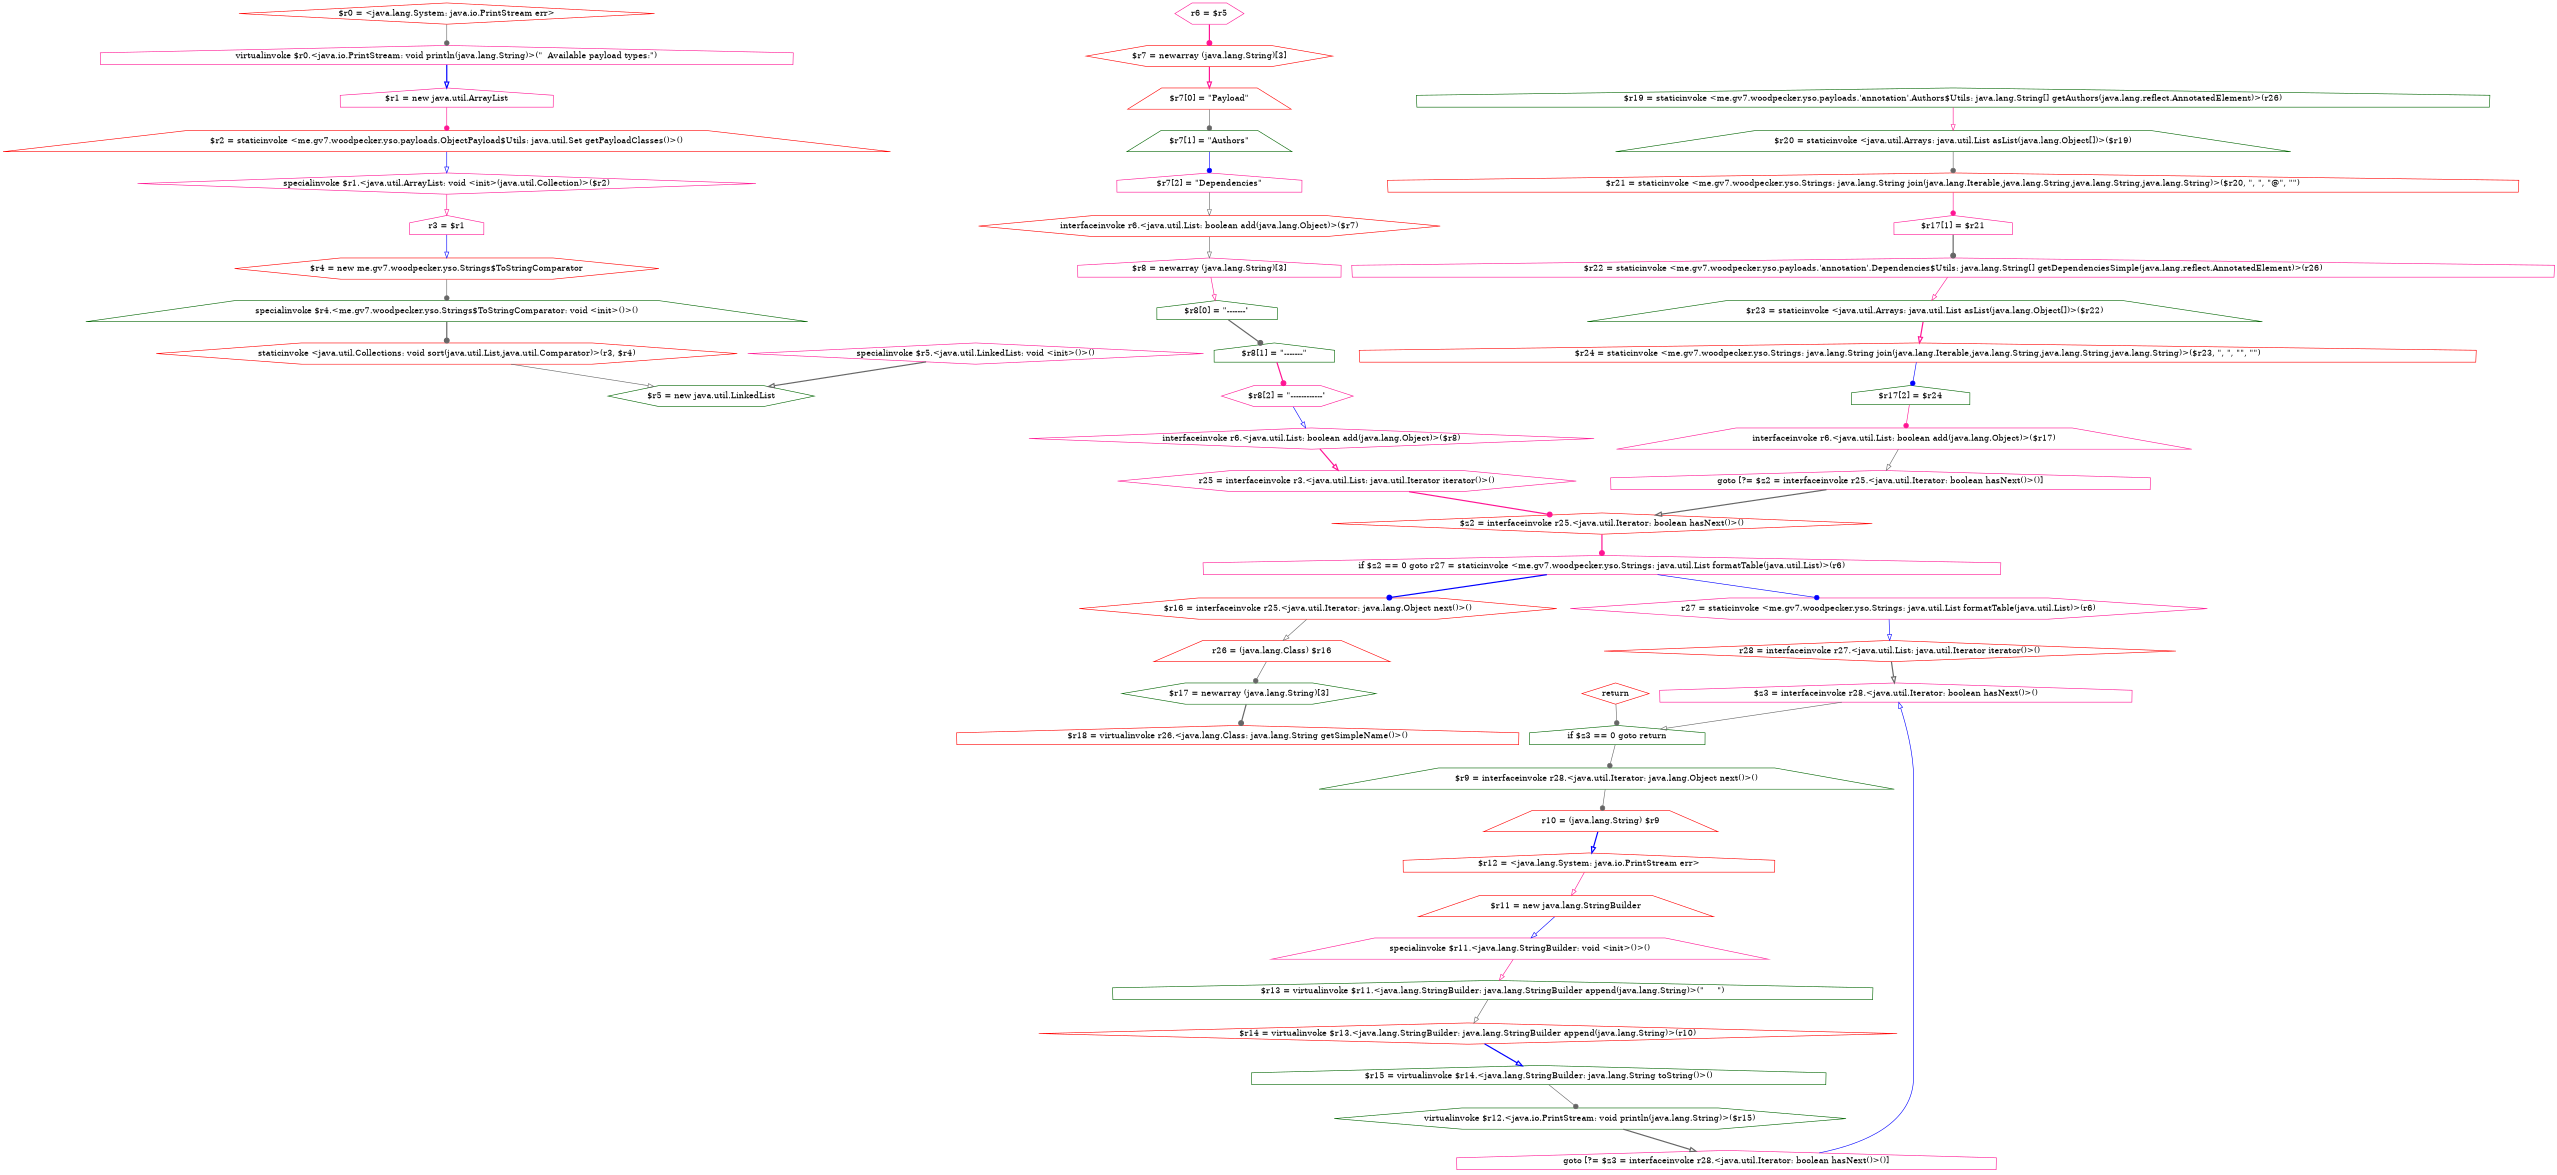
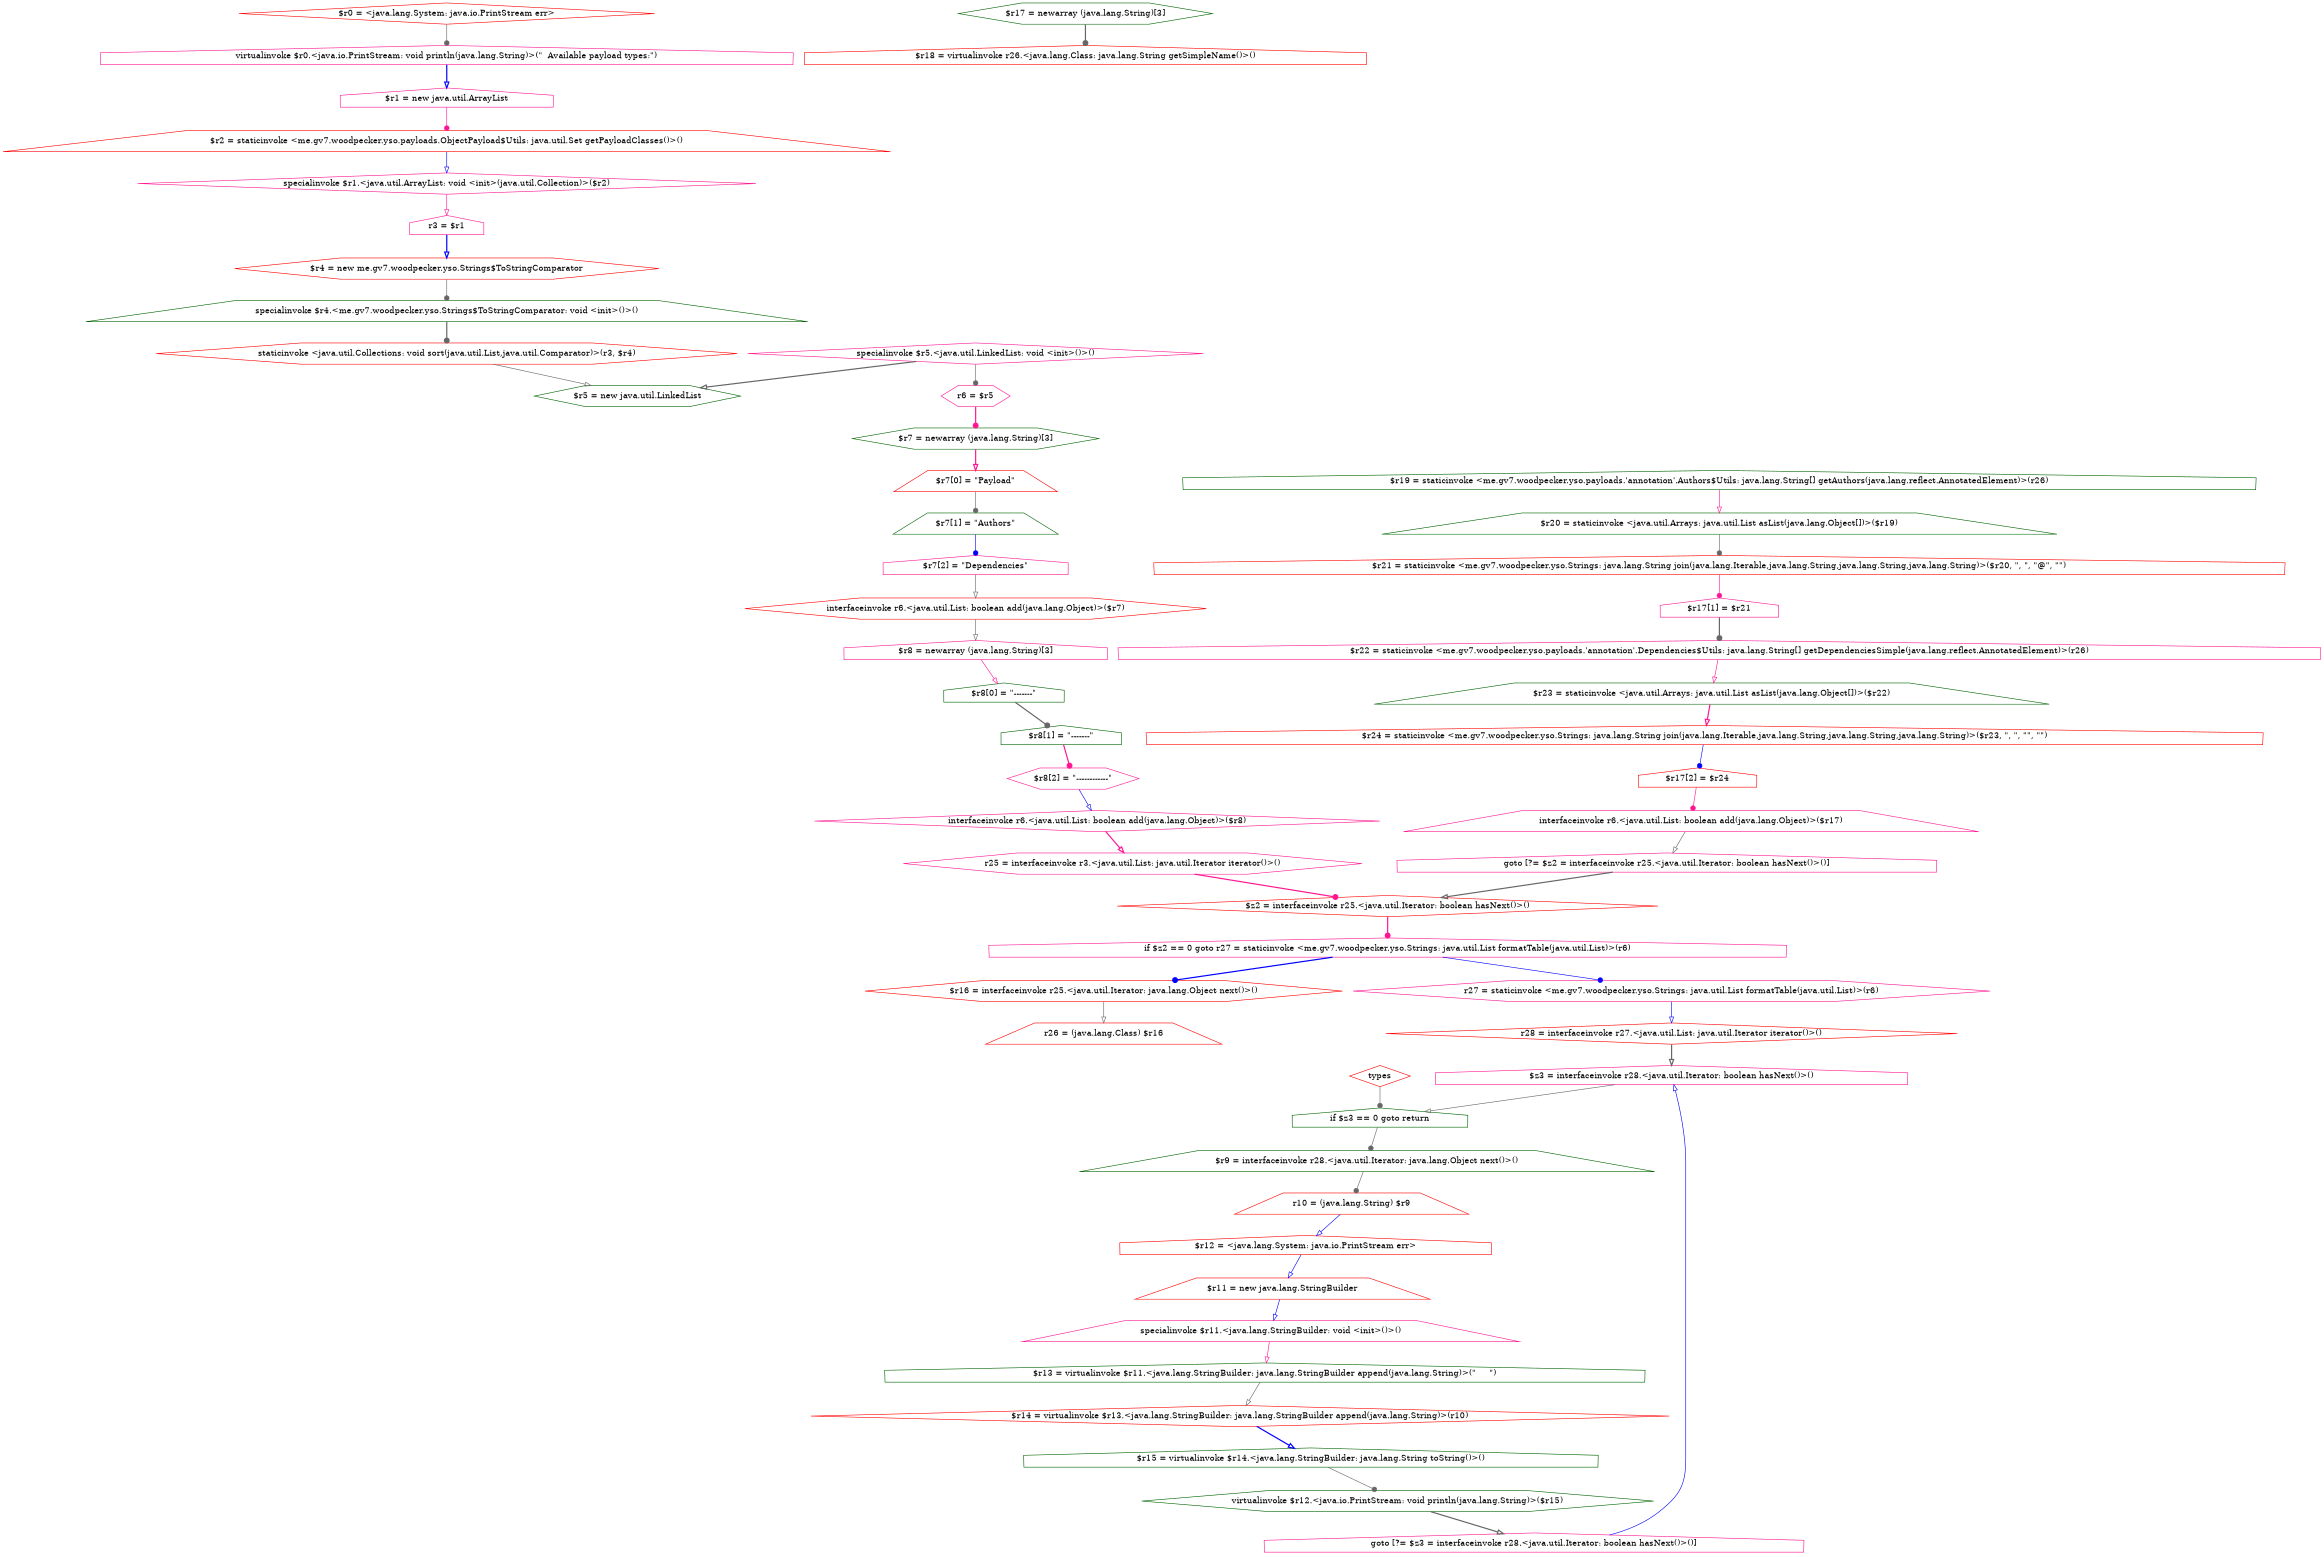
node "$r7 = newarray (java.lang.String)[3]": color red -> darkgreen
edge "r3 = $r1" -> "$r4 = new me.gv7.woodpecker.yso.Strings$ToStringComparator": style solid -> bold
edge "specialinvoke $r5.<java.util.LinkedList: void <init>()>()" -> "r6 = $r5": added
node "$r17[2] = $r24": color darkgreen -> red
edge "r26 = (java.lang.Class) $r16" -> "$r17 = newarray (java.lang.String)[3]": removed
node "return": label "return" -> "types"
edge "r10 = (java.lang.String) $r9" -> "$r12 = <java.lang.System: java.io.PrintStream err>": style bold -> solid
edge "$r12 = <java.lang.System: java.io.PrintStream err>" -> "$r11 = new java.lang.StringBuilder": color deeppink -> blue
